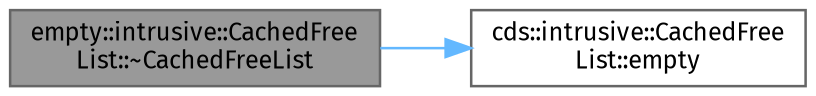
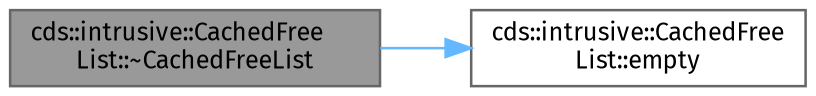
node "empty::intrusive::CachedFree List::~CachedFreeList": label "empty::intrusive::CachedFree List::~CachedFreeList" -> "cds::intrusive::CachedFree List::~CachedFreeList"
